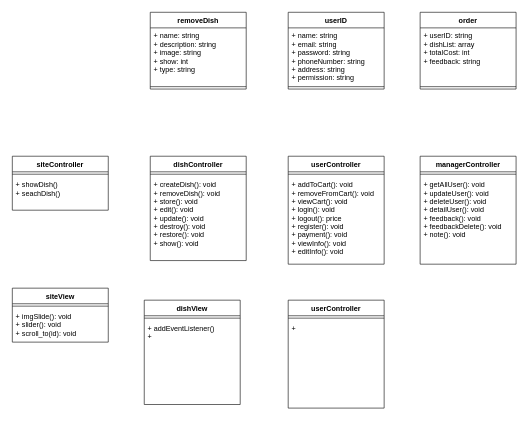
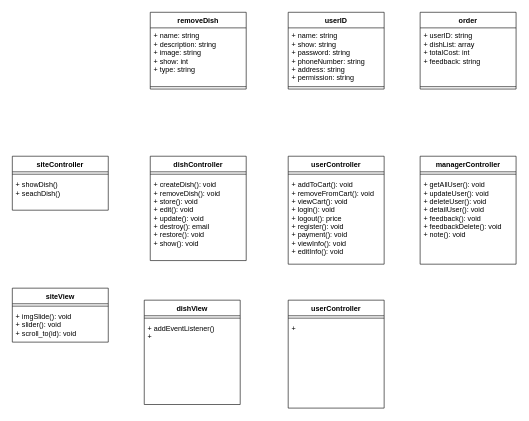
node "+ name: string + email: string + password: string + phoneNumber: string + address: string + permission: string": label "+ name: string + email: string + password: string + phoneNumber: string + address: string + permission: string" -> "+ name: string + show: string + password: string + phoneNumber: string + address: string + permission: string"
node "+ createDish(): void + removeDish(): void + store(): void + edit(): void + update(): void + destroy(): void + restore(): void + show(): void": label "+ createDish(): void + removeDish(): void + store(): void + edit(): void + update(): void + destroy(): void + restore(): void + show(): void" -> "+ createDish(): void + removeDish(): void + store(): void + edit(): void + update(): void + destroy(): email + restore(): void + show(): void"
